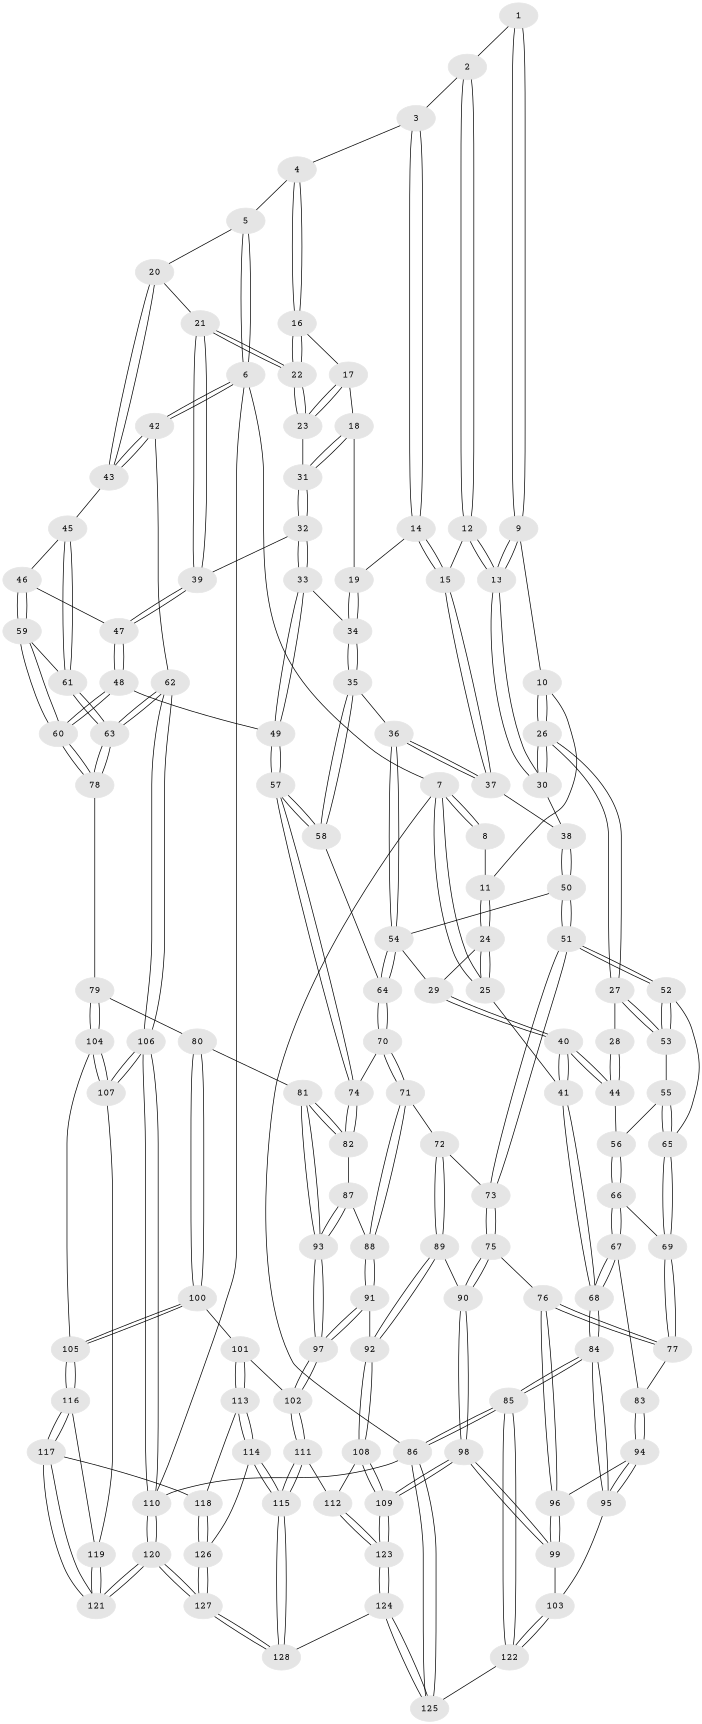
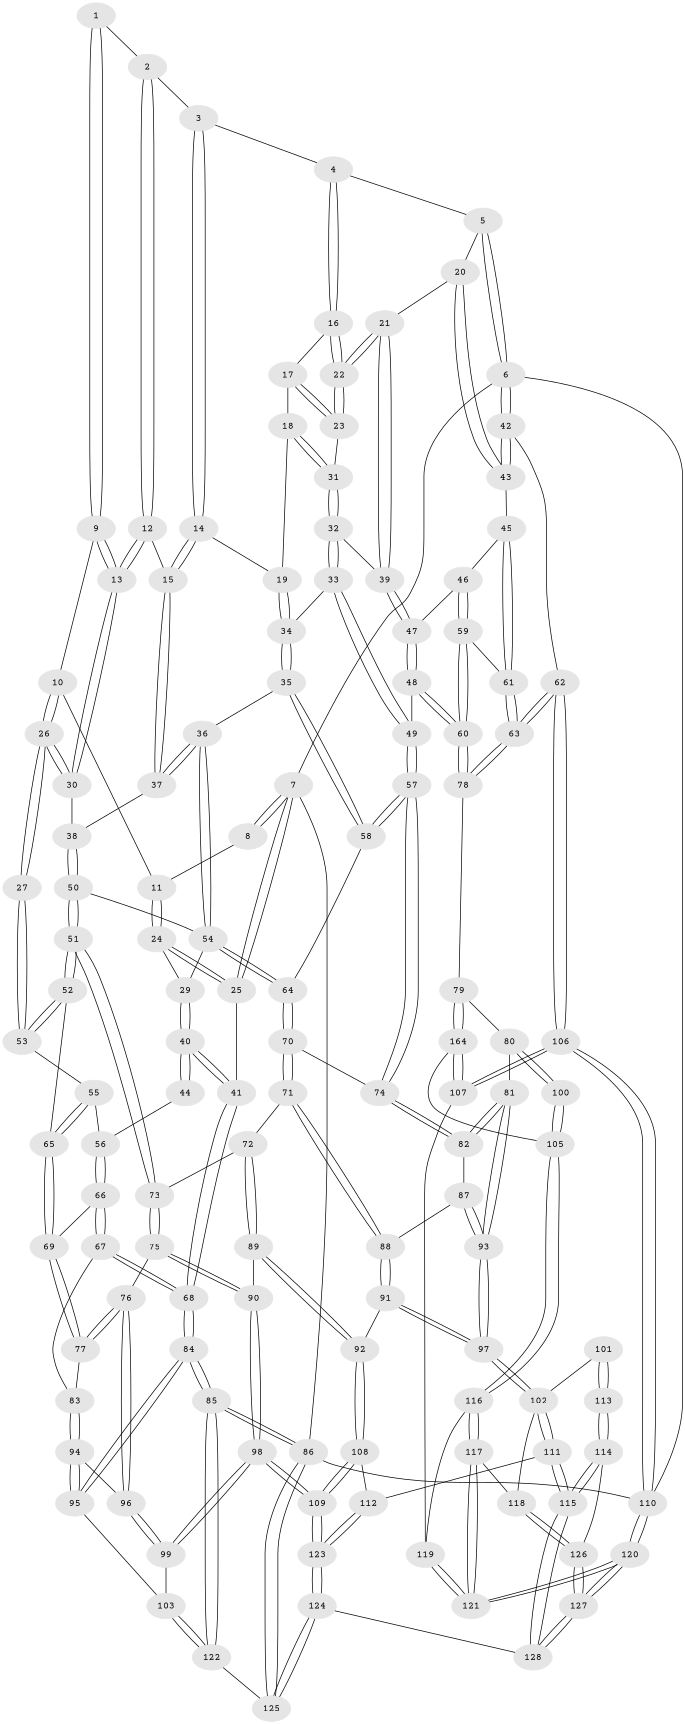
node "104": label "104" -> "164"
node "28": removed
edge "100" -- "101": removed
edge "113" -- "118": now "102" -- "118"
